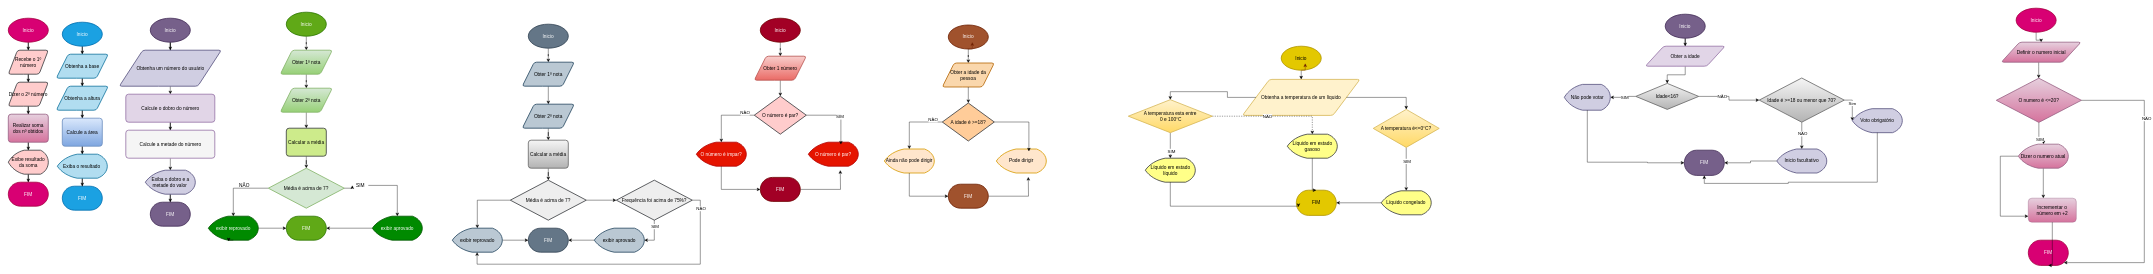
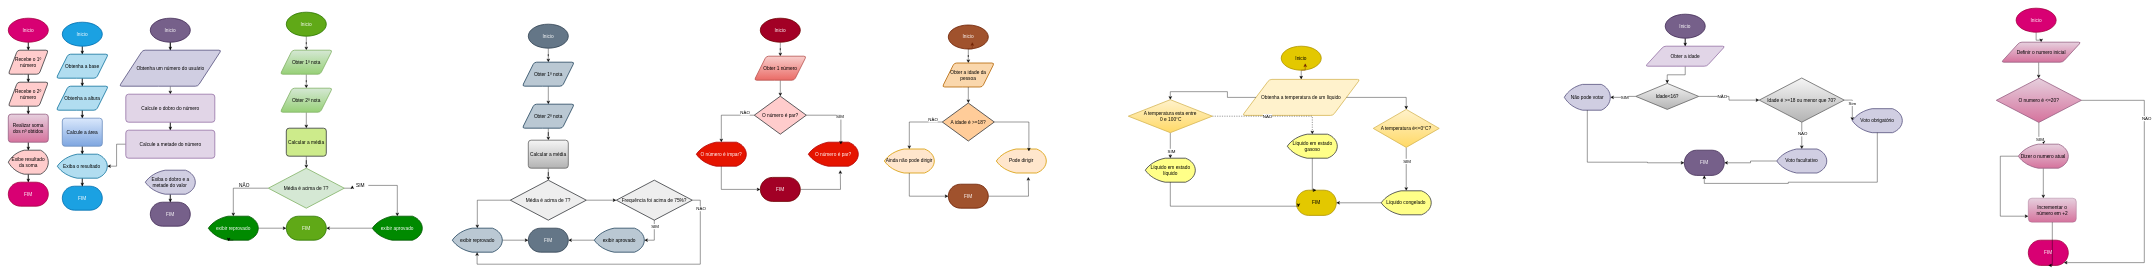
node "Dizer o 2º número": label "Dizer o 2º número" -> "Recebe o 2º número"
node "Calcule a metade do número": fillcolor #f5f5f5 -> #e1d5e7
node "Inicio facultativo": label "Inicio facultativo" -> "Voto facultativo"
edge "Calcule a metade do número" -> "Exiba o dobro e a metade do valor": now "Calcule a metade do número" -> "Exiba o resultado"
